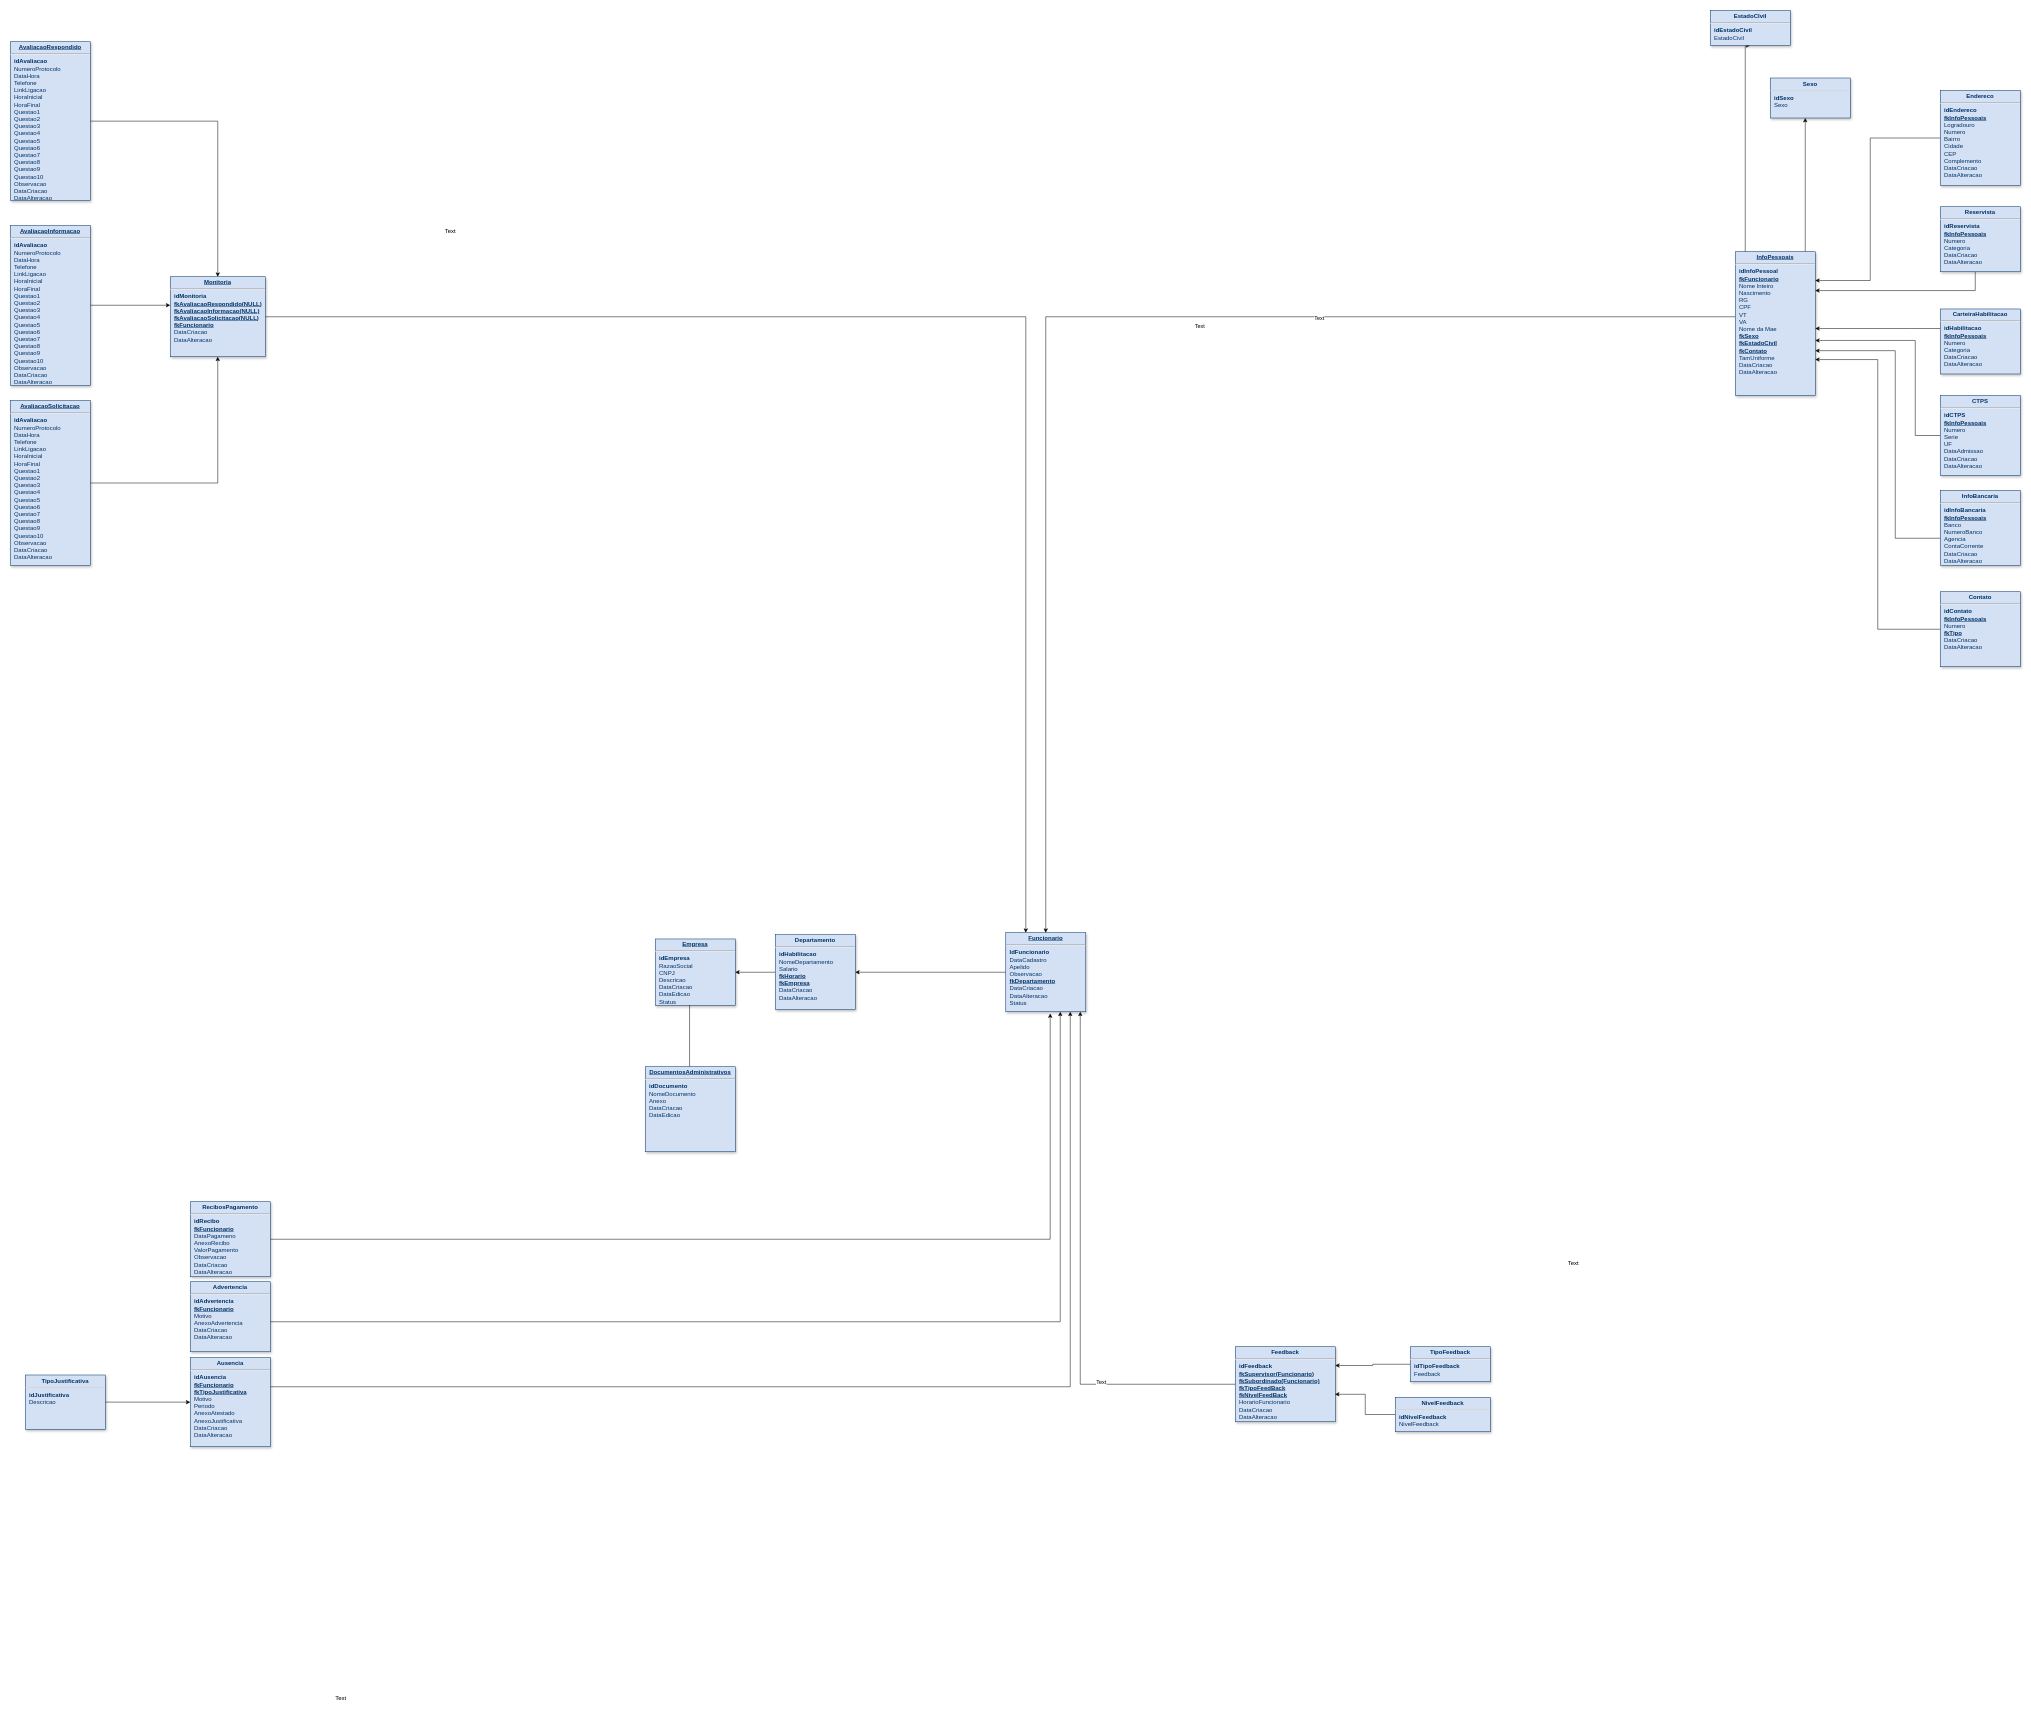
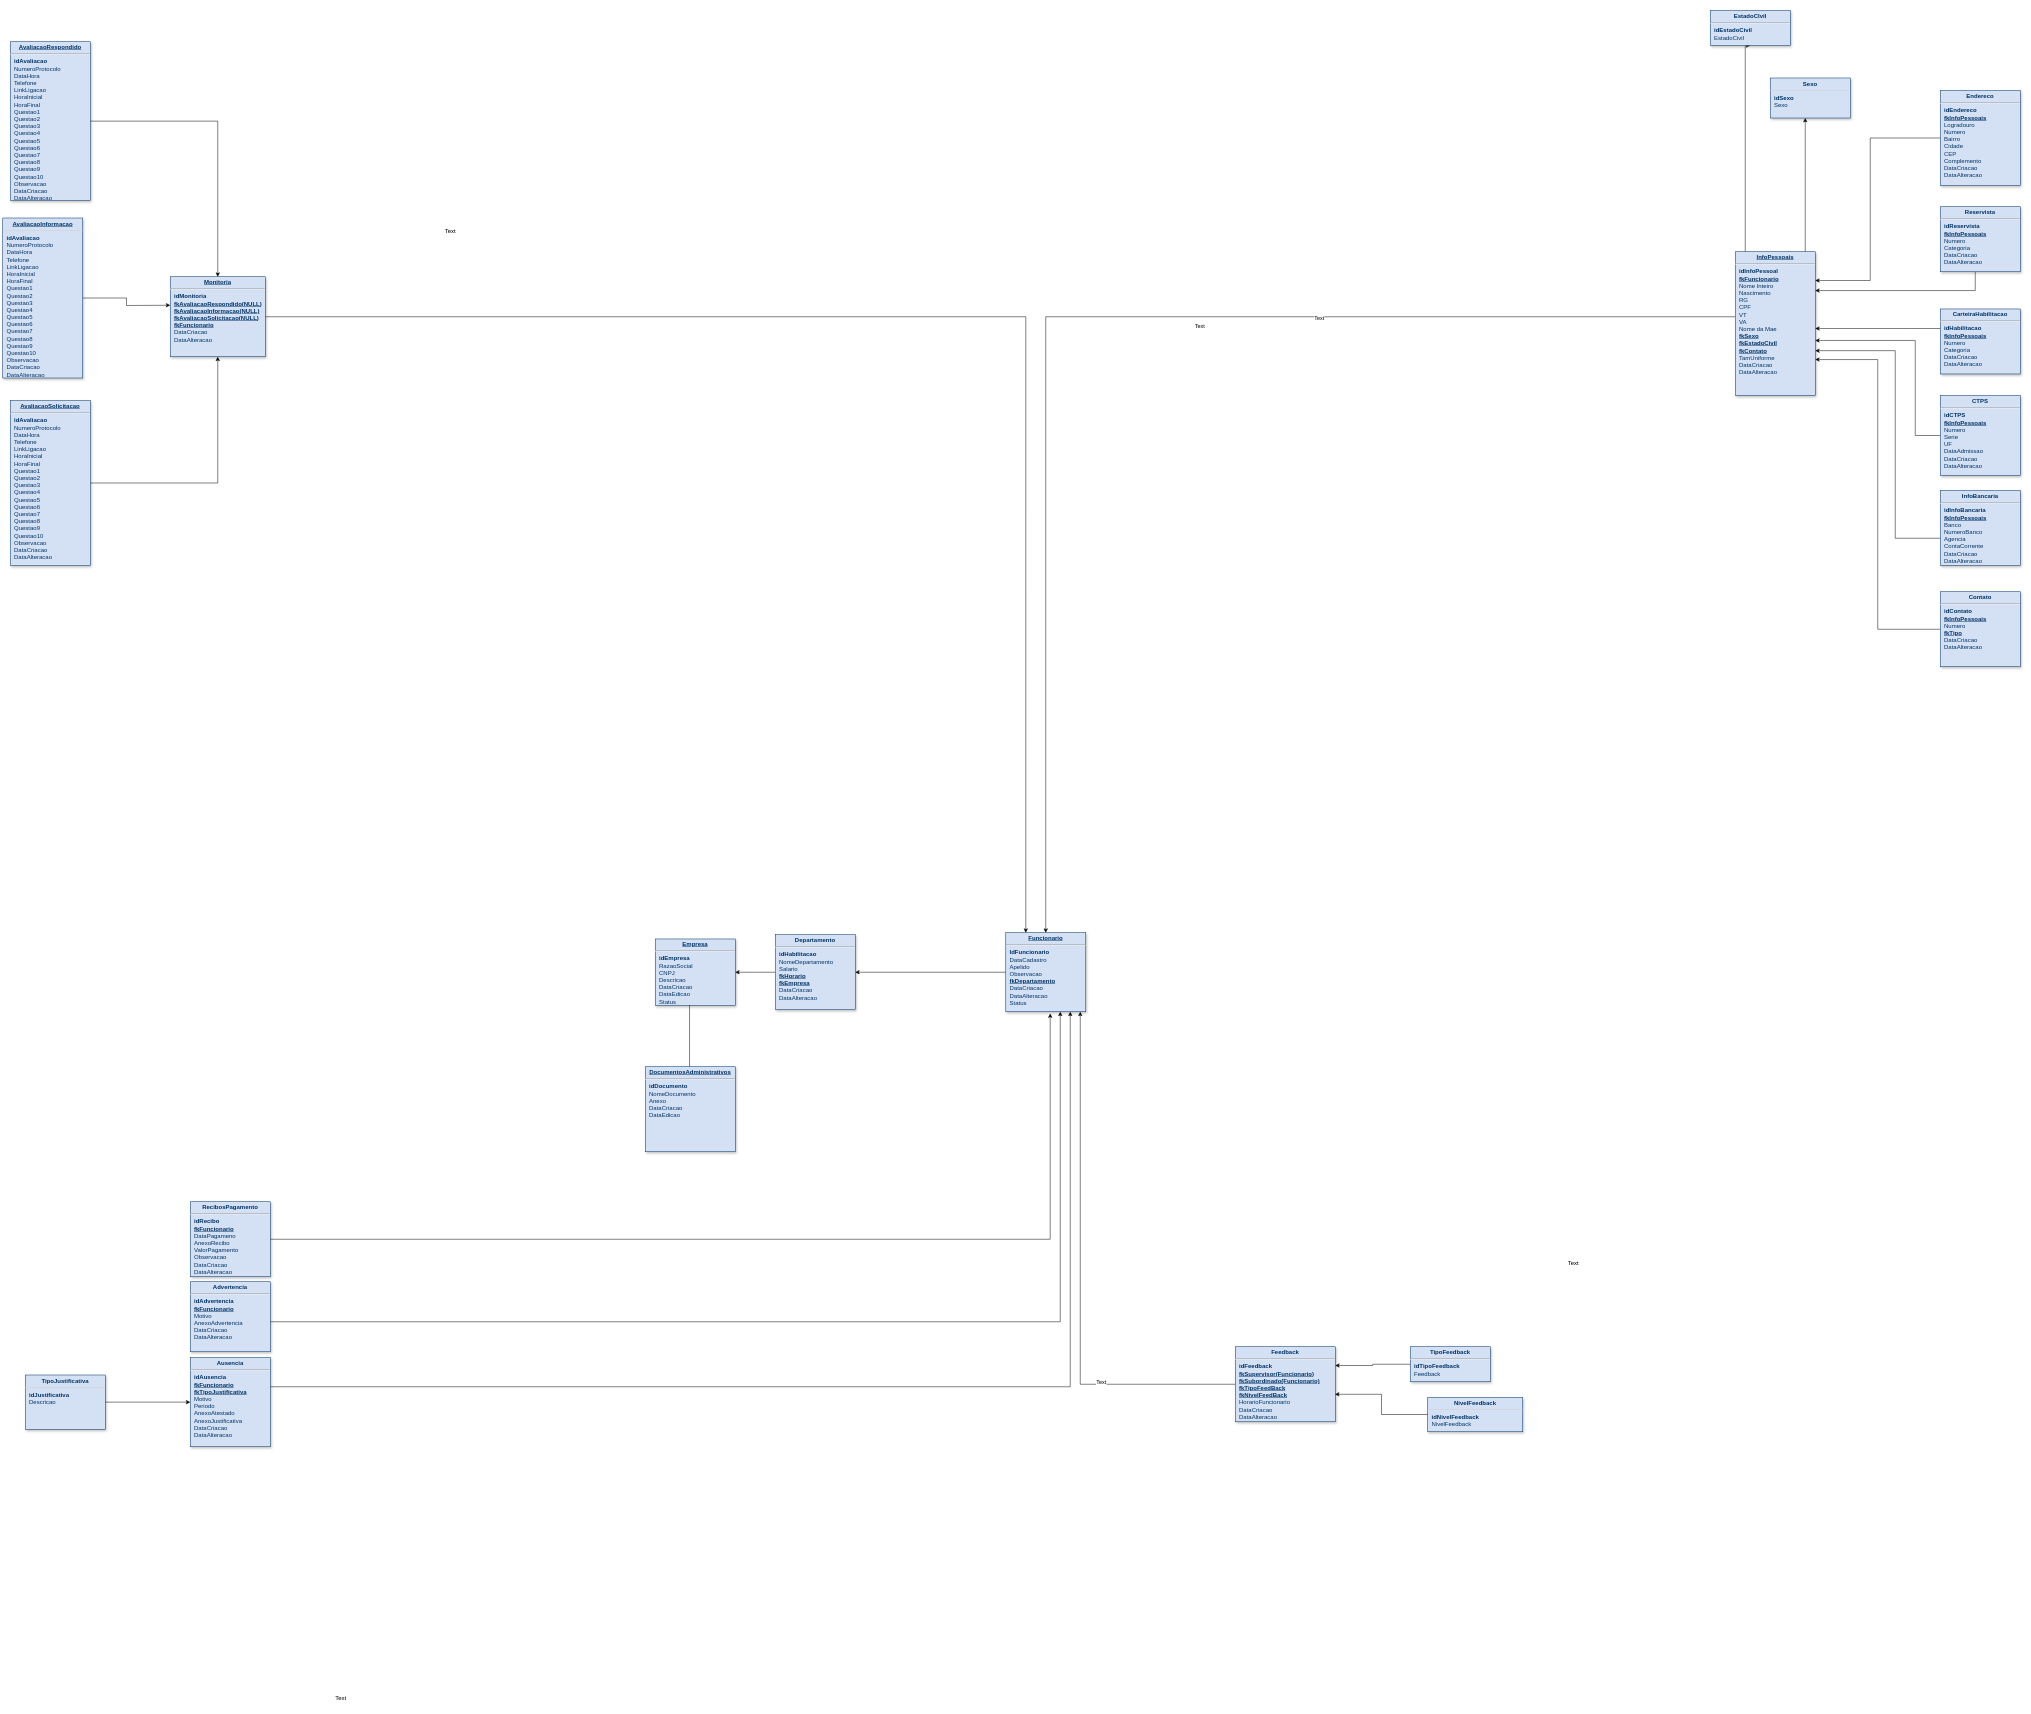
node "AvaliacaoInformacao idAvaliacao NumeroProtocolo DataHora Telefone LinkLigacao HoraInicial HoraFinal Questao1 Questao2 Questao3 Questao4 Questao5 Questao6 Questao7 Questao8 Questao9 Questao10 Observacao DataCriacao DataAlteracao": moved (50, 306) -> (43, 298)
node "NivelFeedback idNivelFeedback NivelFeedback": moved (1443, 1415) -> (1475, 1415)
